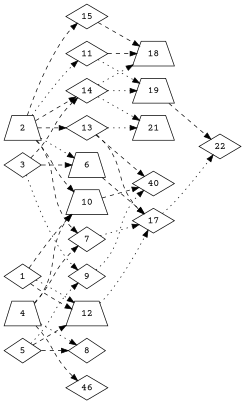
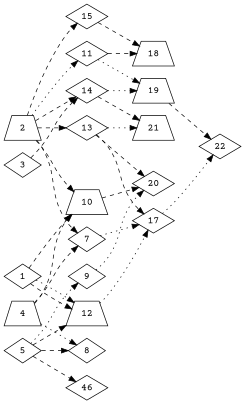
edge "14" -> "18": removed
edge "14" -> "21": style dotted -> dashed
node "6": removed
node "40": label "40" -> "20"
edge "3" -> "9": removed
edge "4" -> "46": now "5" -> "46"
